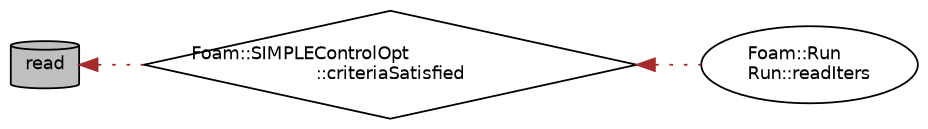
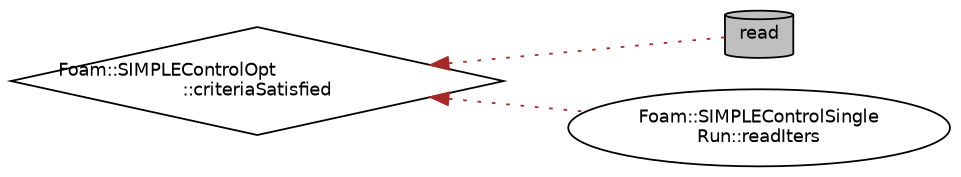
edge "Foam::SIMPLEControlOpt ::criteriaSatisfied" -> "read": reversed
node "Foam::Run Run::readIters": label "Foam::Run Run::readIters" -> "Foam::SIMPLEControlSingle Run::readIters"
